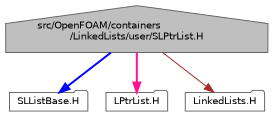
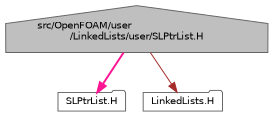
node "src/OpenFOAM/containers /LinkedLists/user/SLPtrList.H": label "src/OpenFOAM/containers /LinkedLists/user/SLPtrList.H" -> "src/OpenFOAM/user /LinkedLists/user/SLPtrList.H"
node "SLListBase.H": removed
node "LPtrList.H": label "LPtrList.H" -> "SLPtrList.H"
